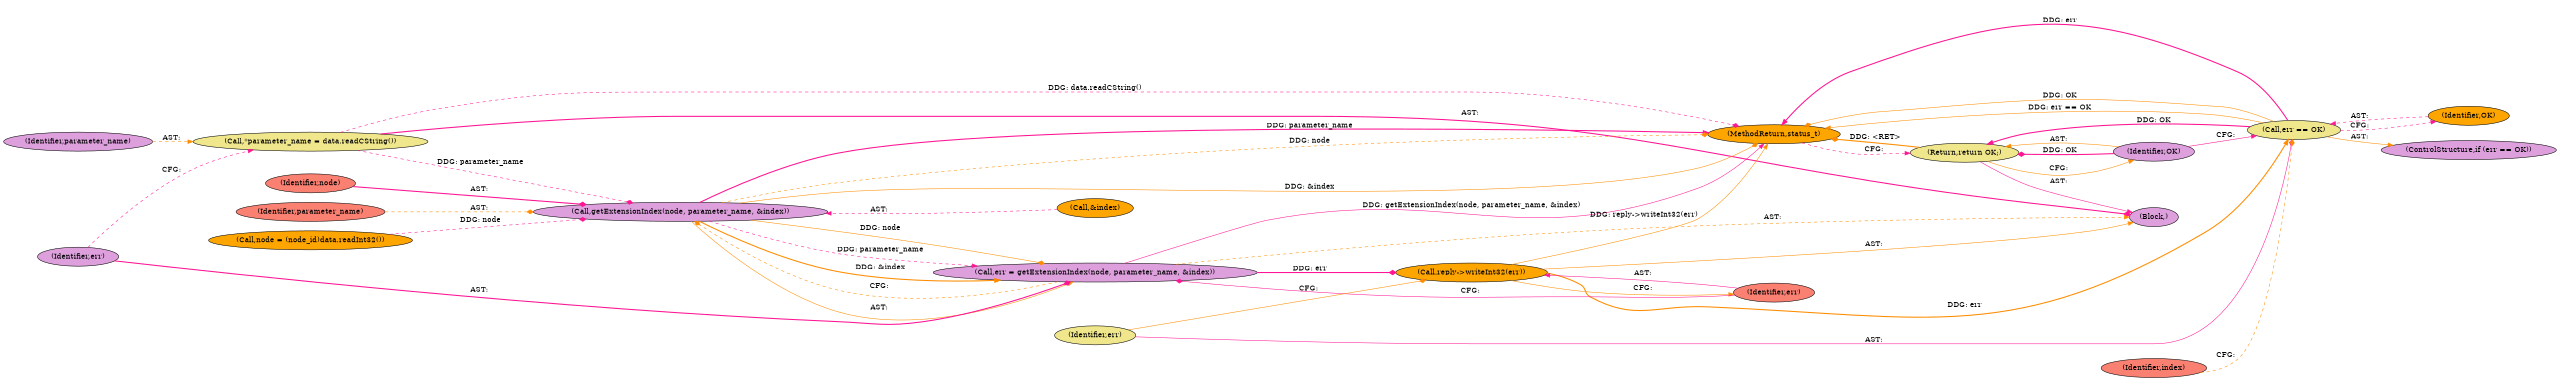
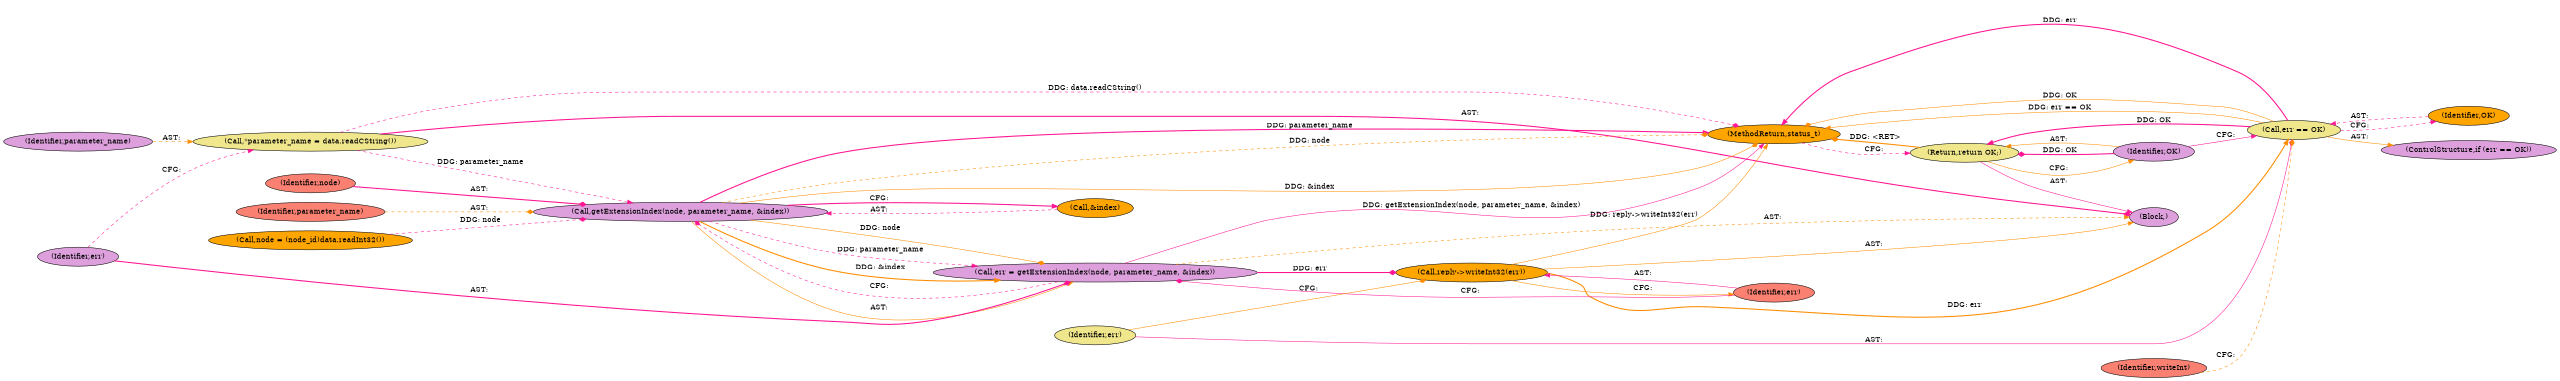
edge "(Call,*parameter_name = data.readCString())" -> "(Call,getExtensionIndex(node, parameter_name, &index))": arrowhead diamond -> normal
edge "(Call,getExtensionIndex(node, parameter_name, &index))" -> "(Call,&index)": added, label "CFG:"
edge "(Call,err = getExtensionIndex(node, parameter_name, &index))" -> "(Call,getExtensionIndex(node, parameter_name, &index))": color darkorange -> deeppink
node "(Identifier,index)": label "(Identifier,index)" -> "(Identifier,writeInt)"
